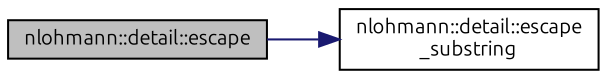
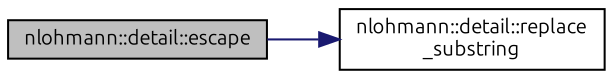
node "nlohmann::detail::escape _substring": label "nlohmann::detail::escape _substring" -> "nlohmann::detail::replace _substring"
